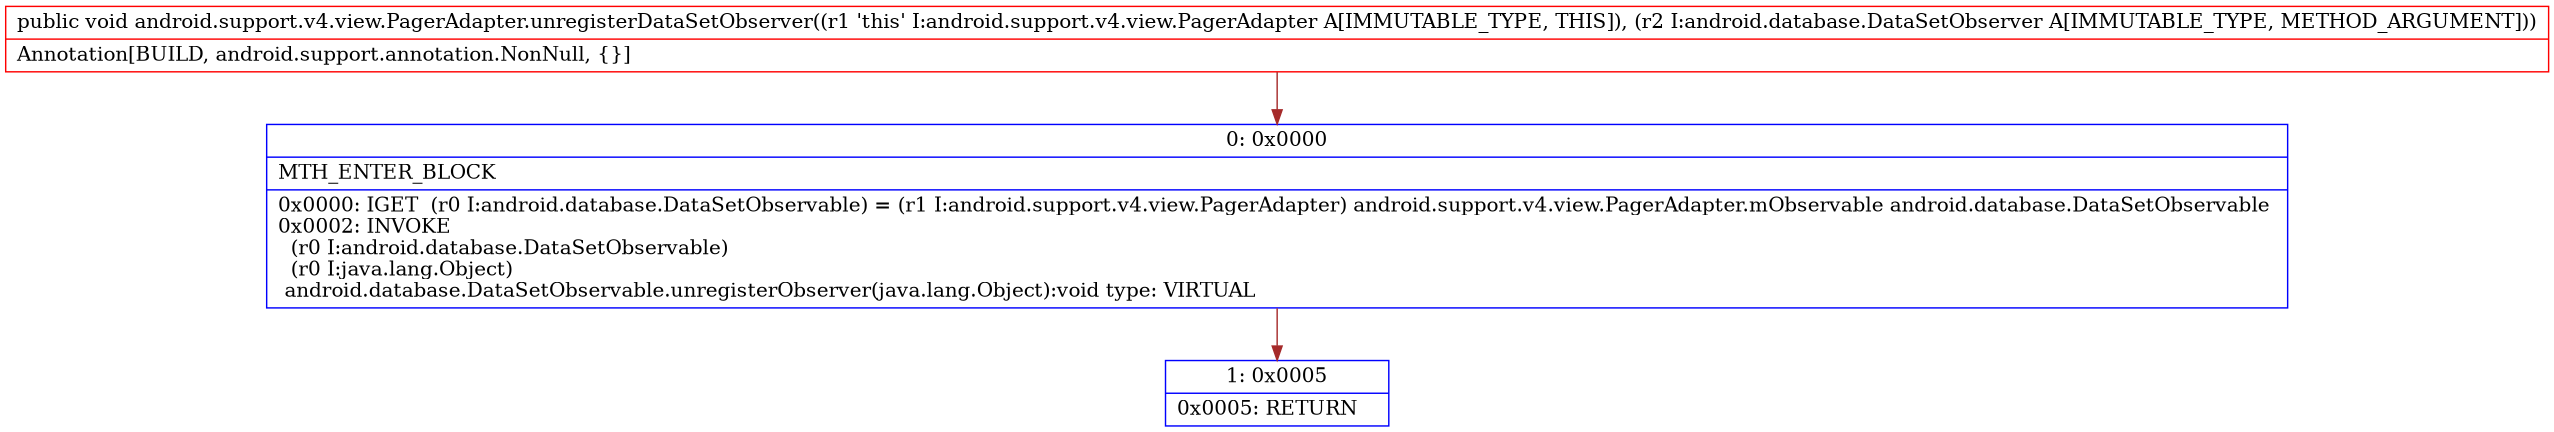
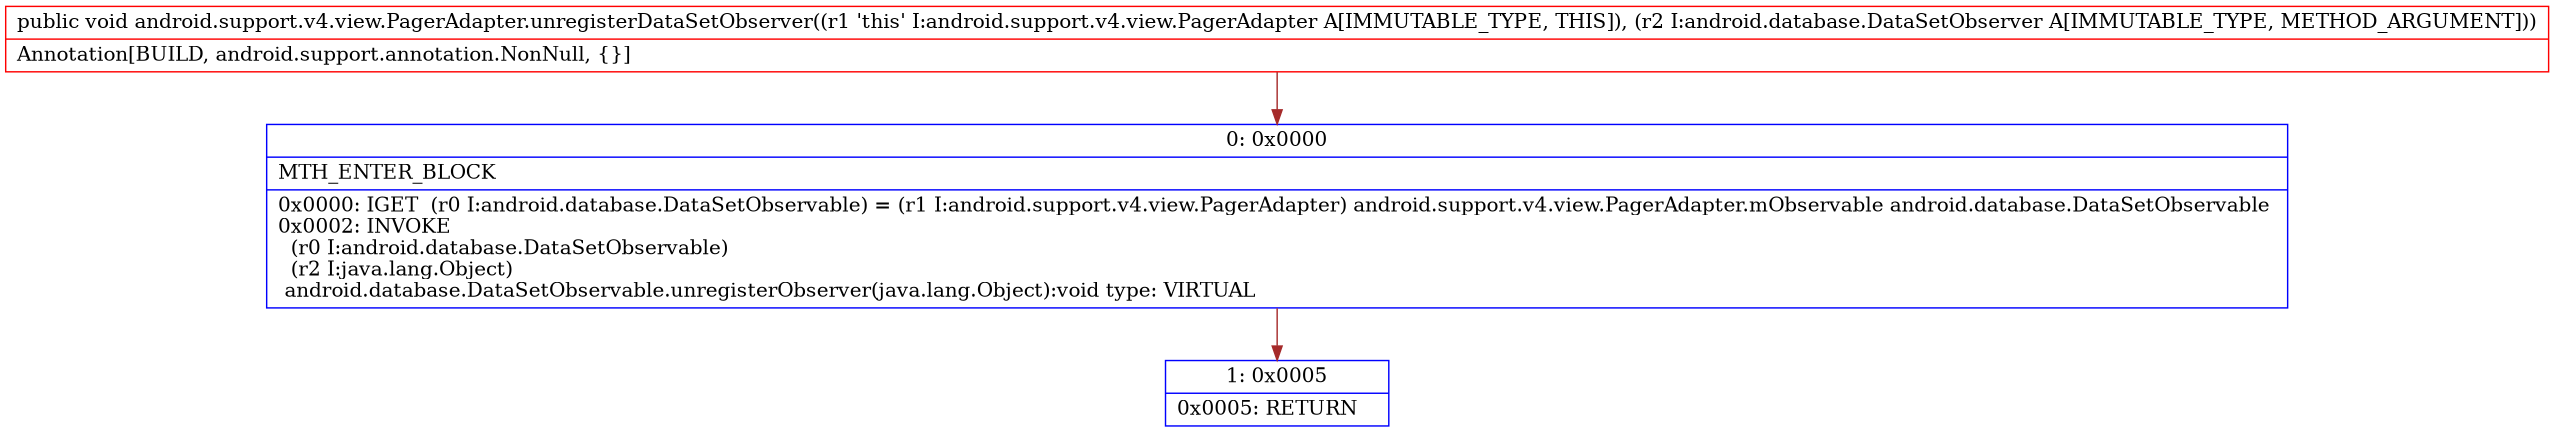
node "0: 0x0000": text "(r0 I:java.lang.Object)" -> "(r2 I:java.lang.Object)"
